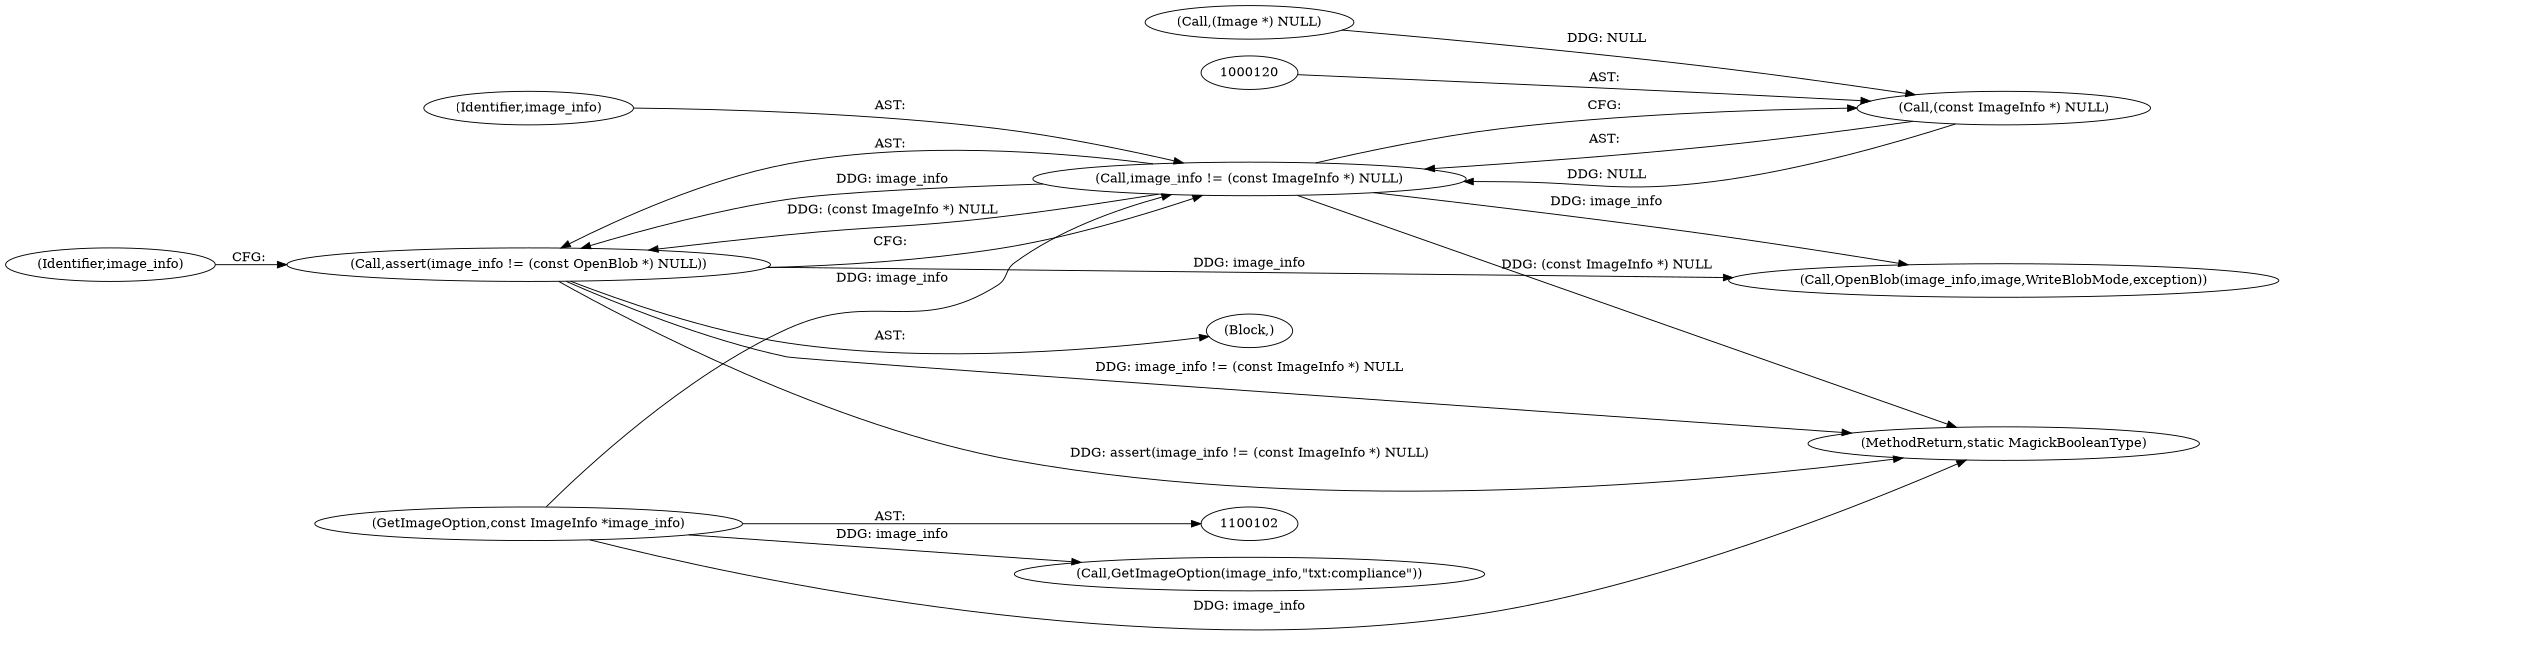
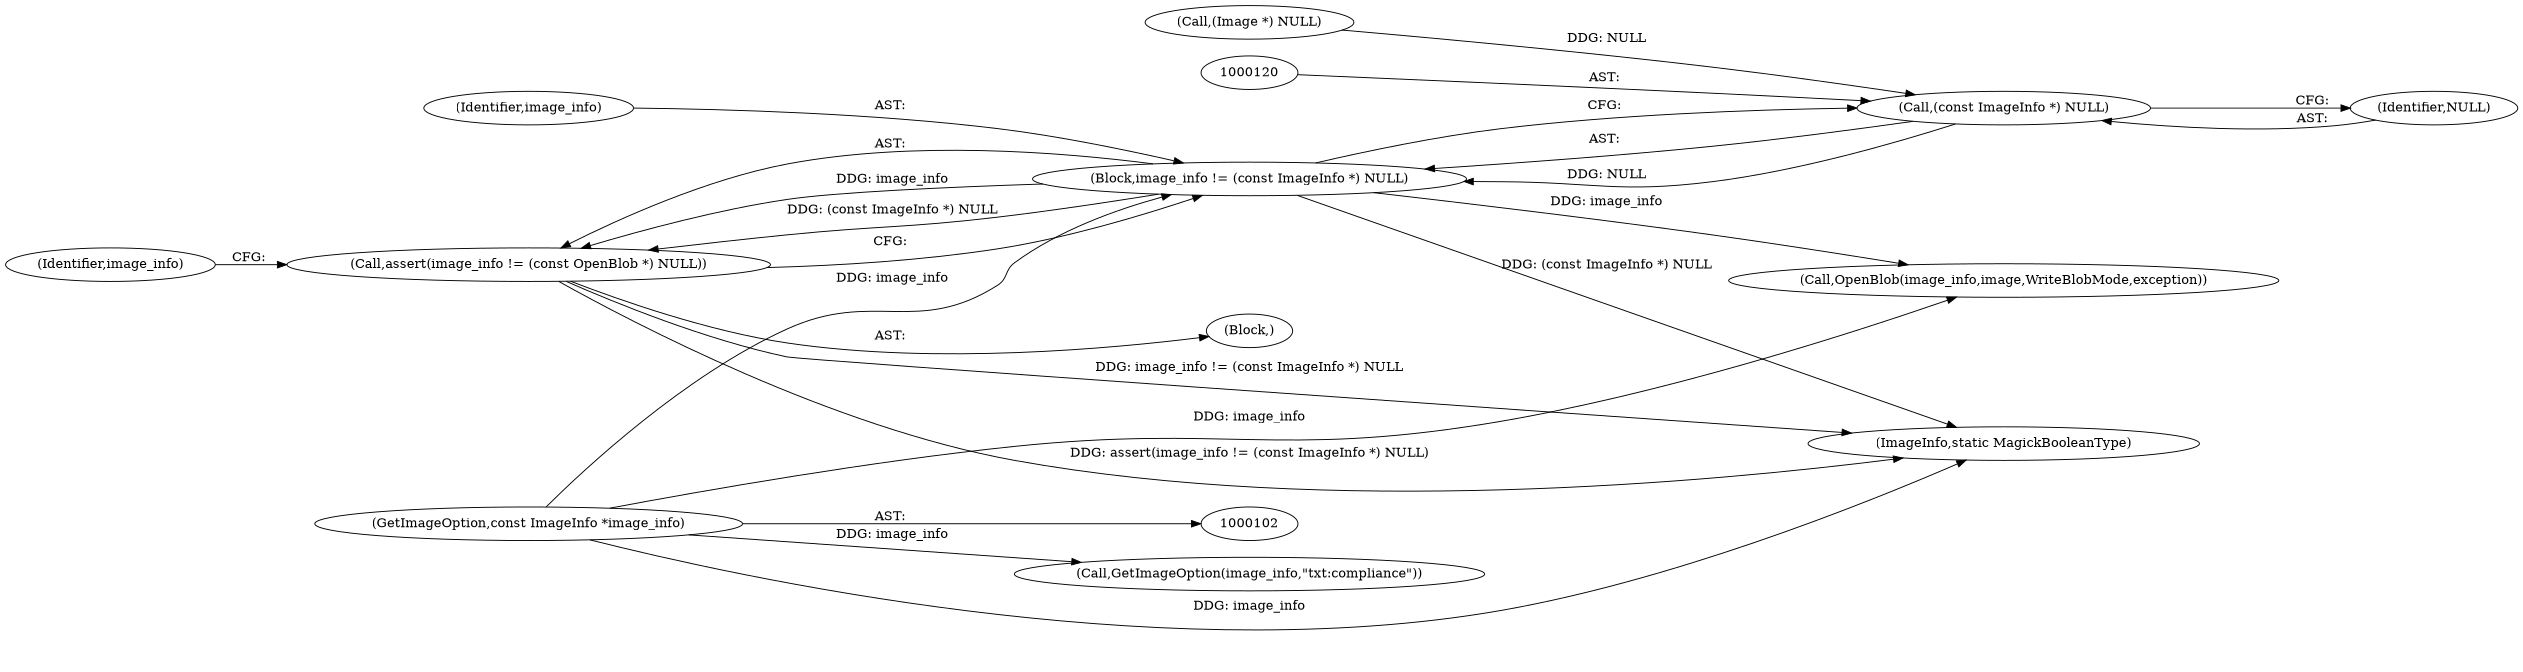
node "(Identifier,NULL)": added
node "(Call,image_info != (const ImageInfo *) NULL)": label "(Call,image_info != (const ImageInfo *) NULL)" -> "(Block,image_info != (const ImageInfo *) NULL)"
edge "(Call,assert(image_info != (const OpenBlob *) NULL))" -> "(Call,OpenBlob(image_info,image,WriteBlobMode,exception))": now "(GetImageOption,const ImageInfo *image_info)" -> "(Call,OpenBlob(image_info,image,WriteBlobMode,exception))"
node "(MethodReturn,static MagickBooleanType)": label "(MethodReturn,static MagickBooleanType)" -> "(ImageInfo,static MagickBooleanType)"
node "1100102": label "1100102" -> "1000102"
